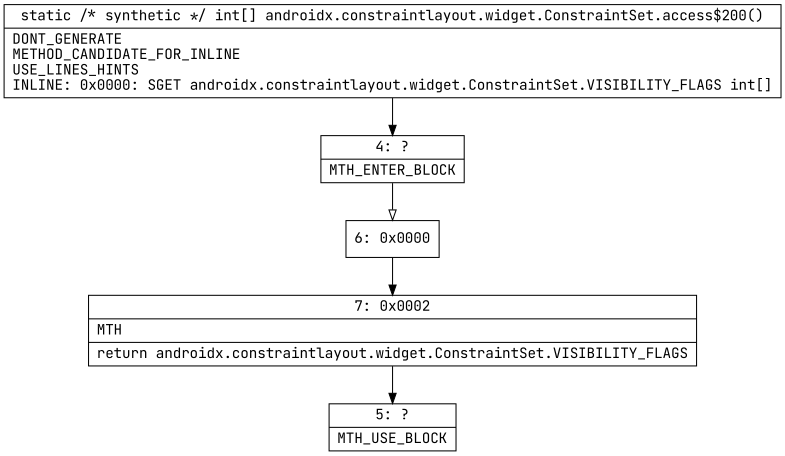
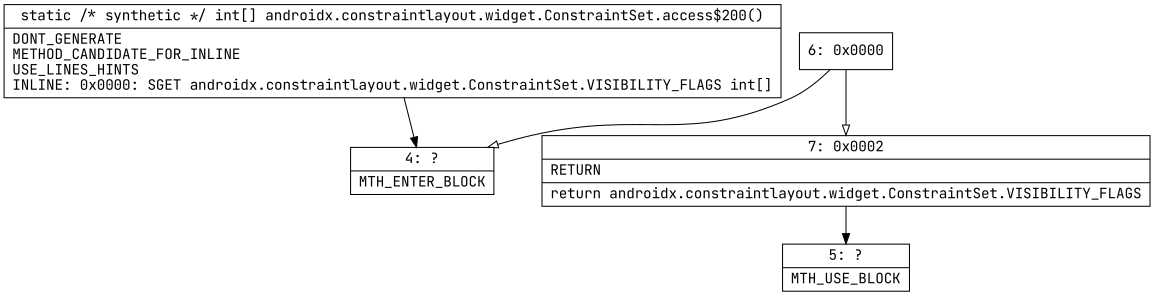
edge "4: ?" -> "6: 0x0000": reversed
edge "6: 0x0000" -> "7: 0x0002": arrowhead normal -> onormal
node "7: 0x0002": text "MTH" -> "RETURN"
